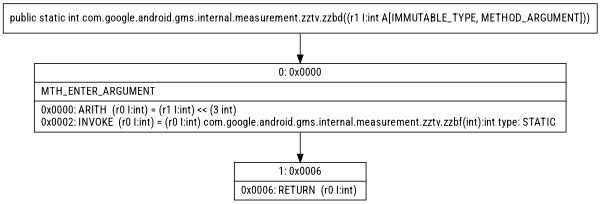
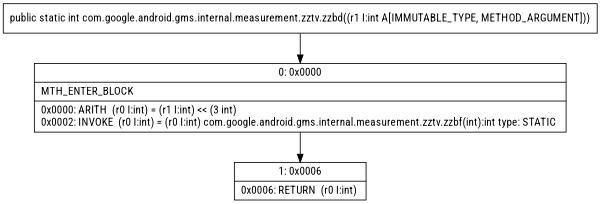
node "0: 0x0000": text "MTH_ENTER_ARGUMENT" -> "MTH_ENTER_BLOCK"
